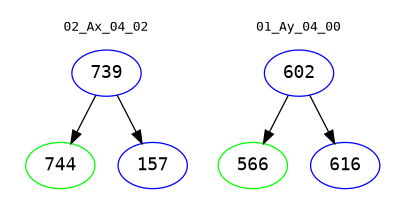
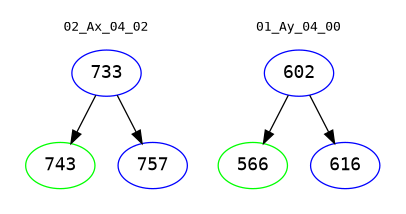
node "739": label "739" -> "733"
node "744": label "744" -> "743"
node "157": label "157" -> "757"
